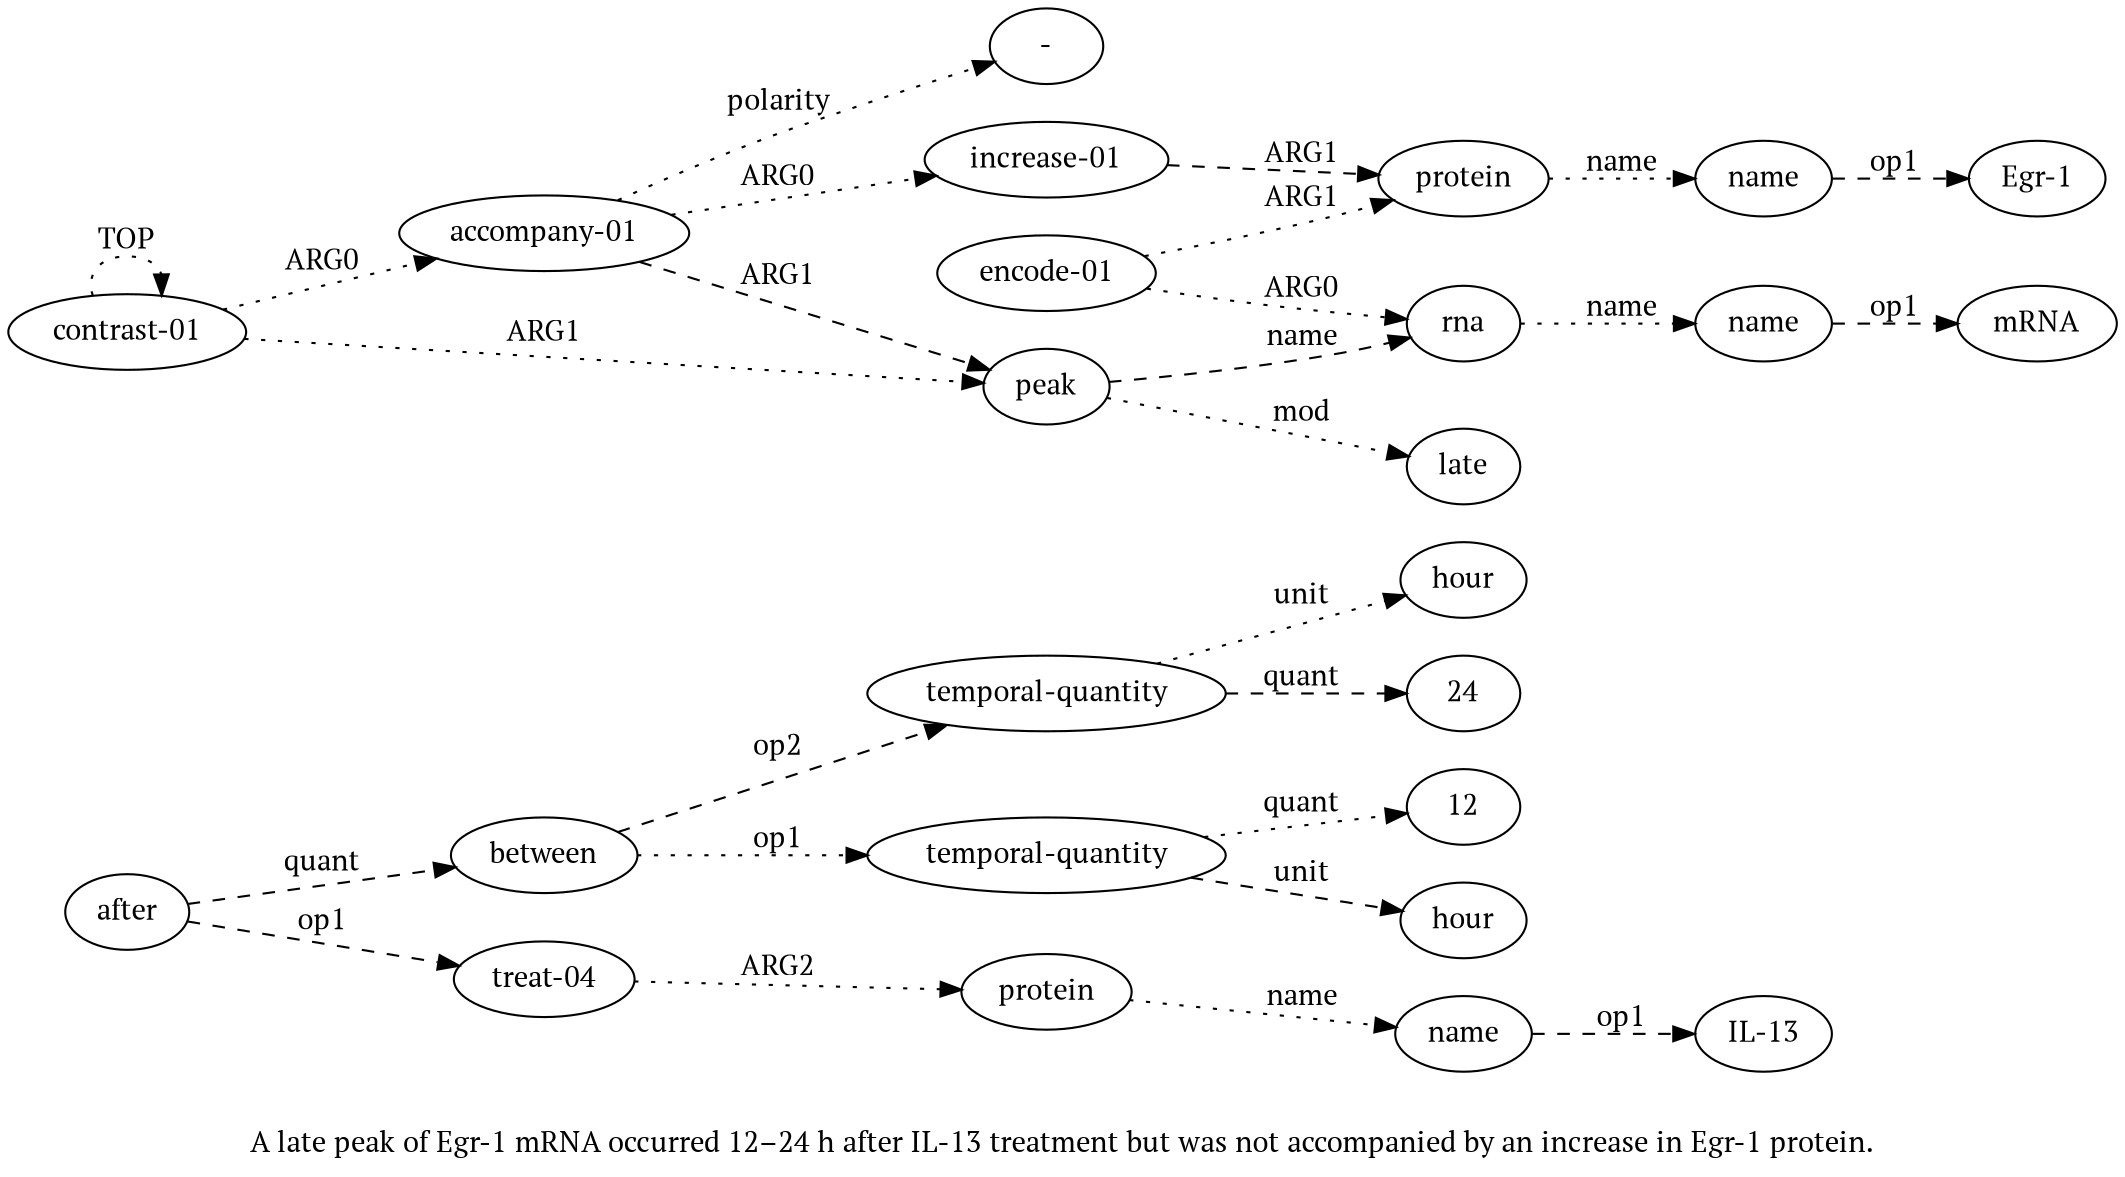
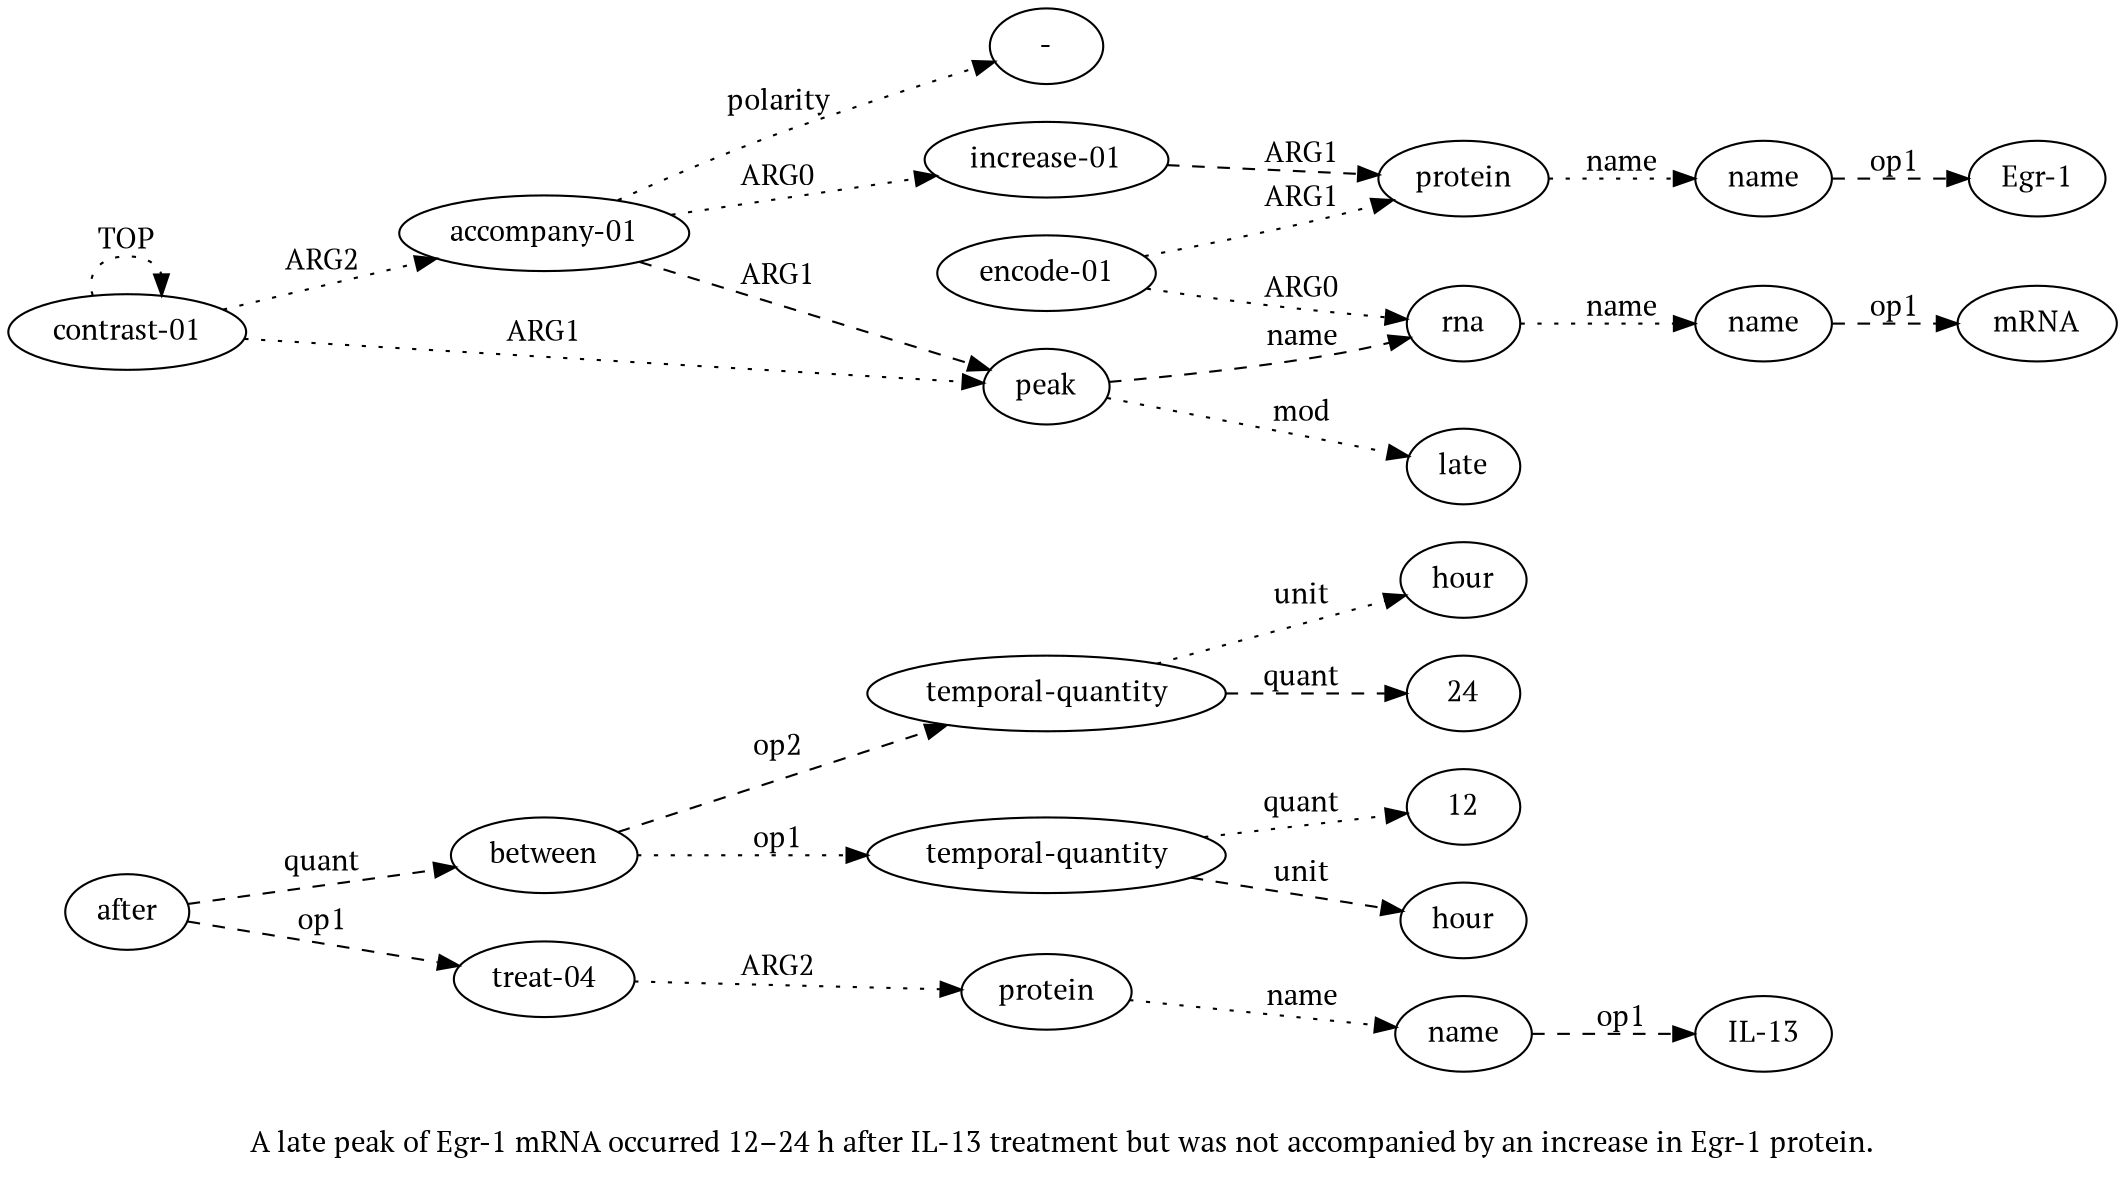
edge "contrast-01" -> "accompany-01": label "ARG0" -> "ARG2"
